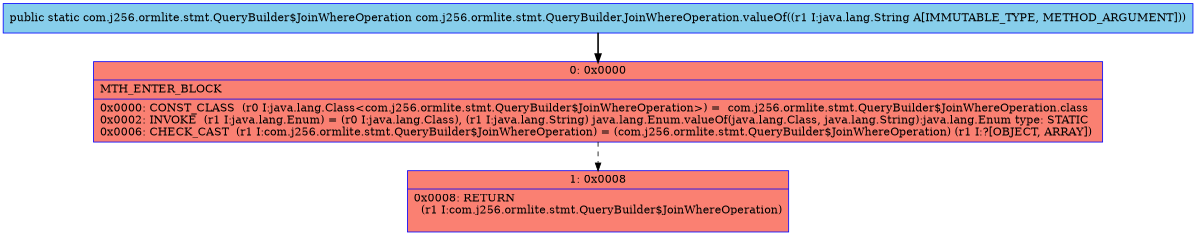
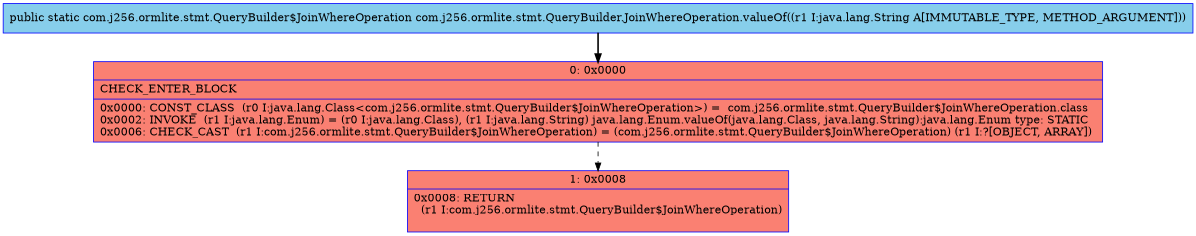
node "0: 0x0000": text "MTH_ENTER_BLOCK" -> "CHECK_ENTER_BLOCK"
